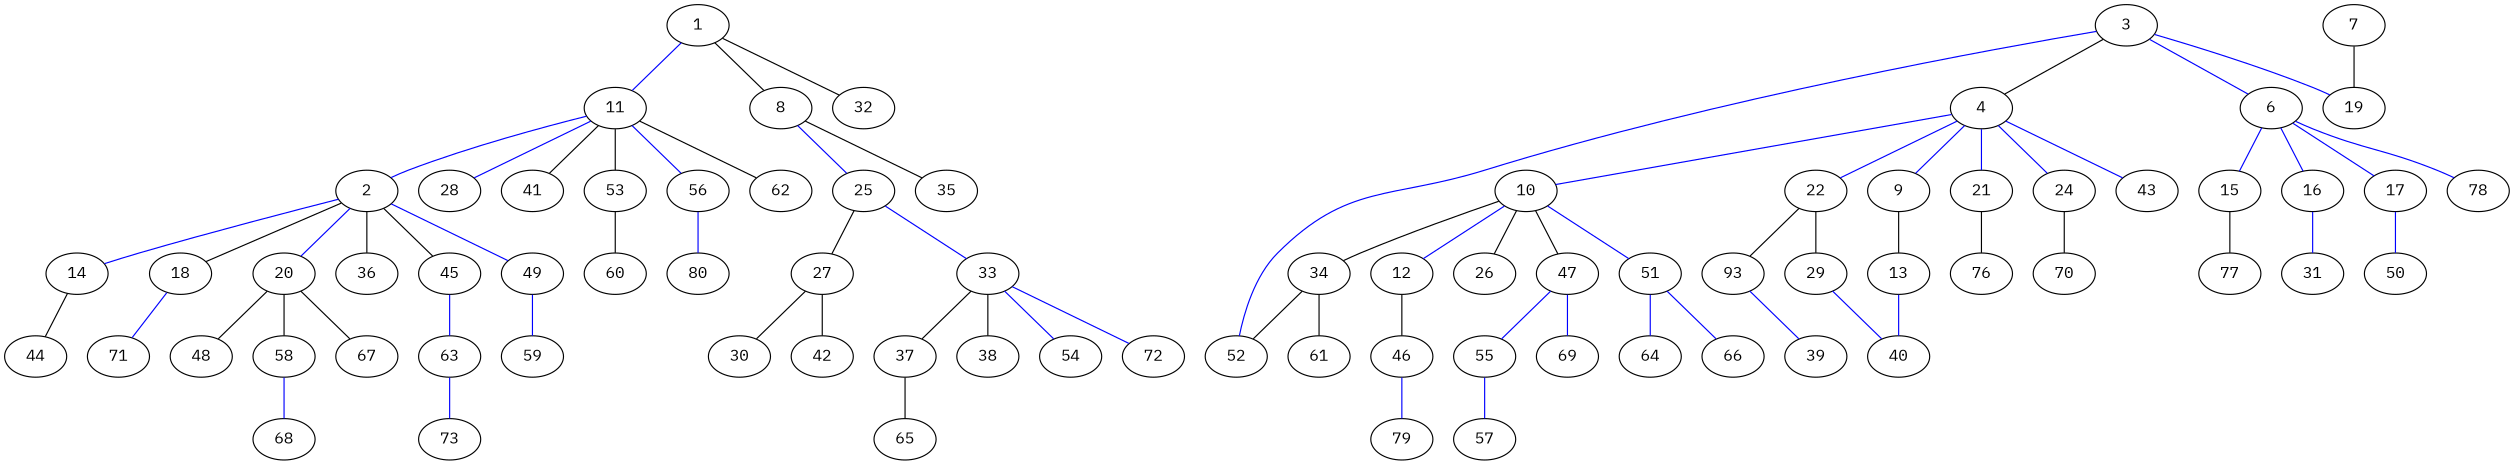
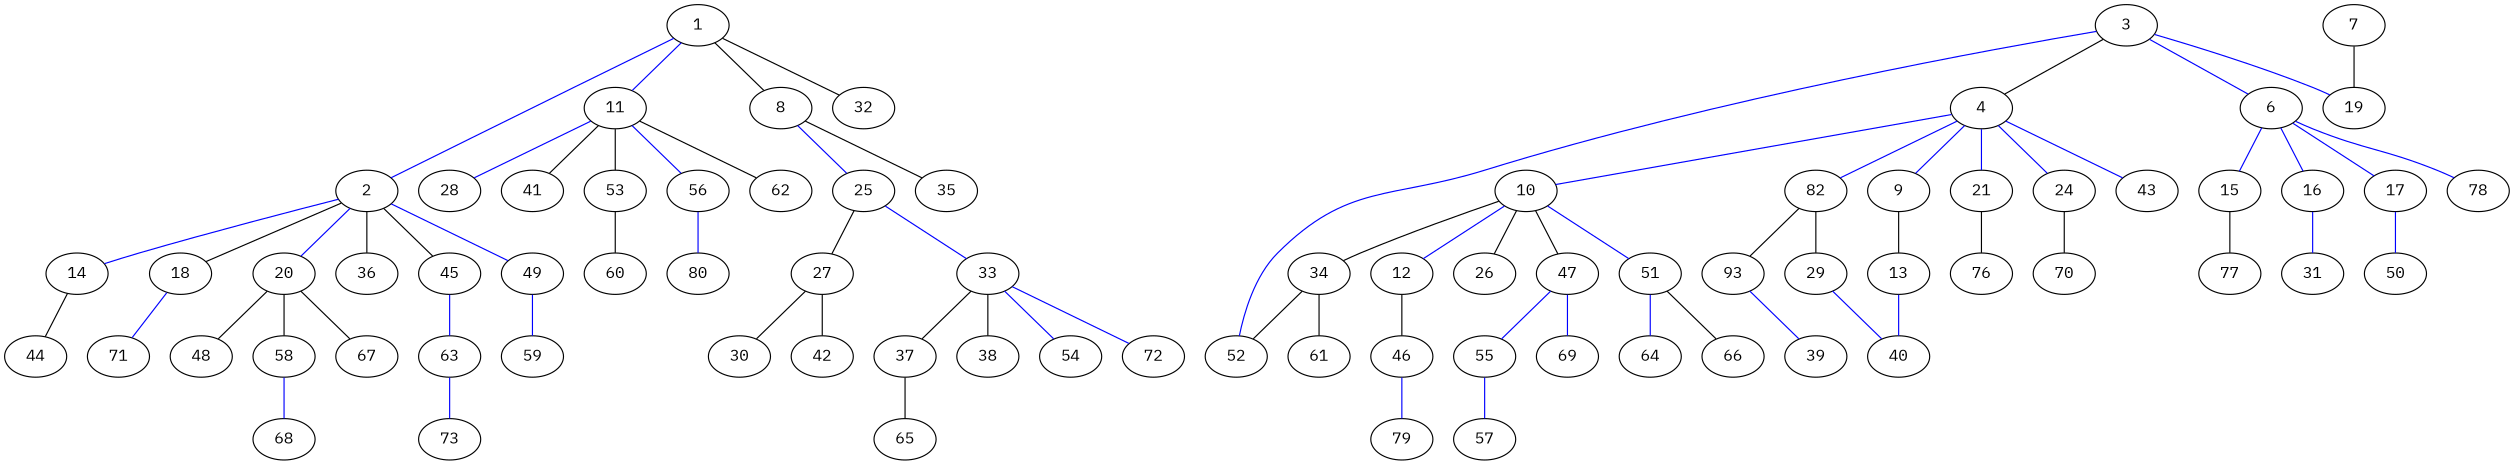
edge "11" -- "2": now "1" -- "2"
node "22": label "22" -> "82"
edge "51" -- "66": color blue -> black
